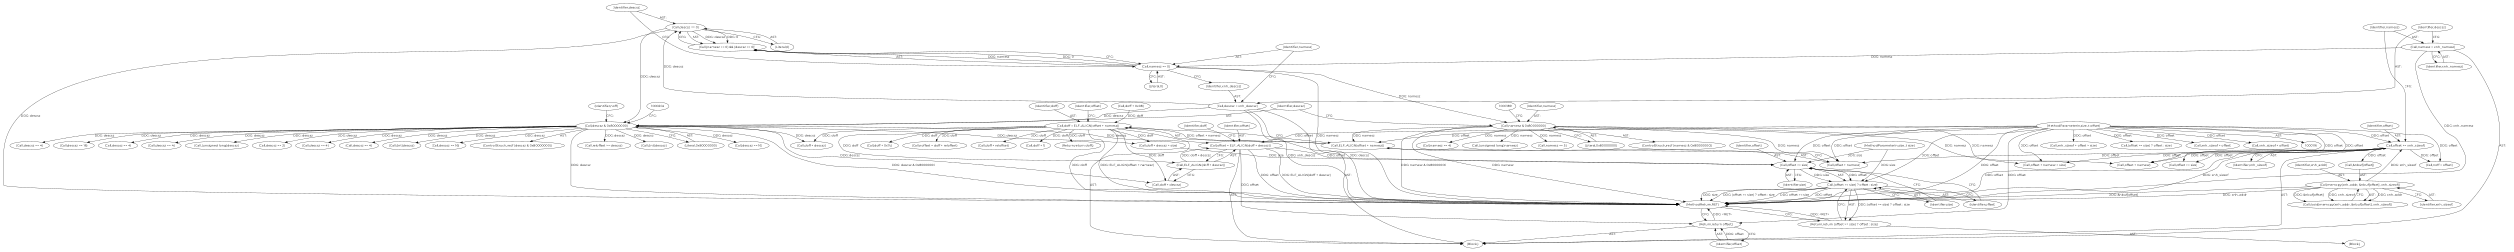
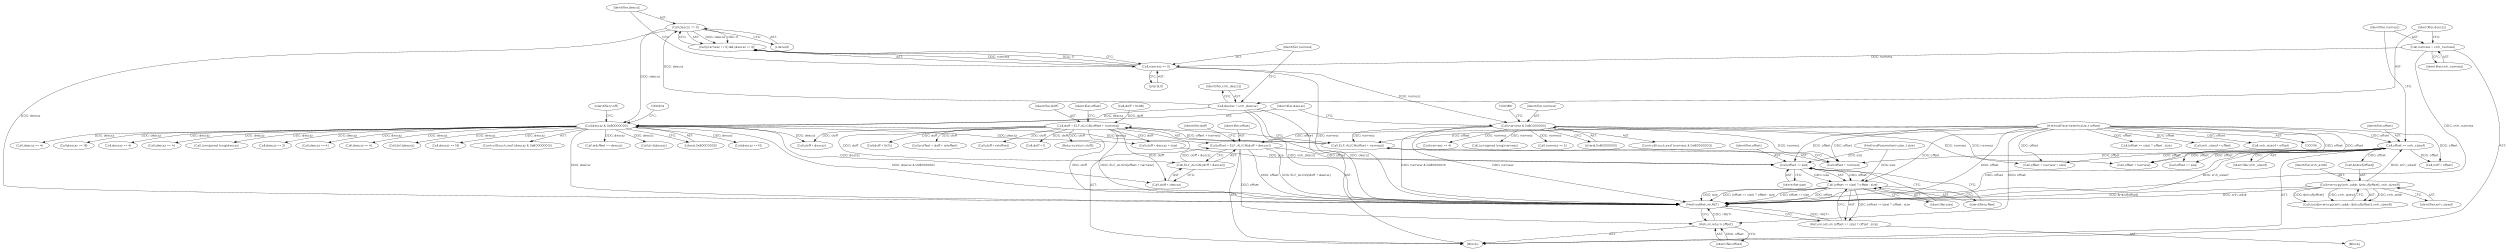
edge "(Call,namesz == 0)" -> "(Identifier,xnh_descsz)": now "(Call,descsz = xnh_descsz)" -> "(Identifier,xnh_descsz)"
node "(Call,xnh_sizeof + offset > size)": removed
